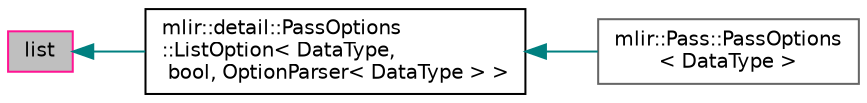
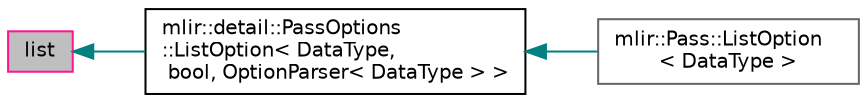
node "mlir::Pass::PassOptions < DataType >": label "mlir::Pass::PassOptions < DataType >" -> "mlir::Pass::ListOption < DataType >"
